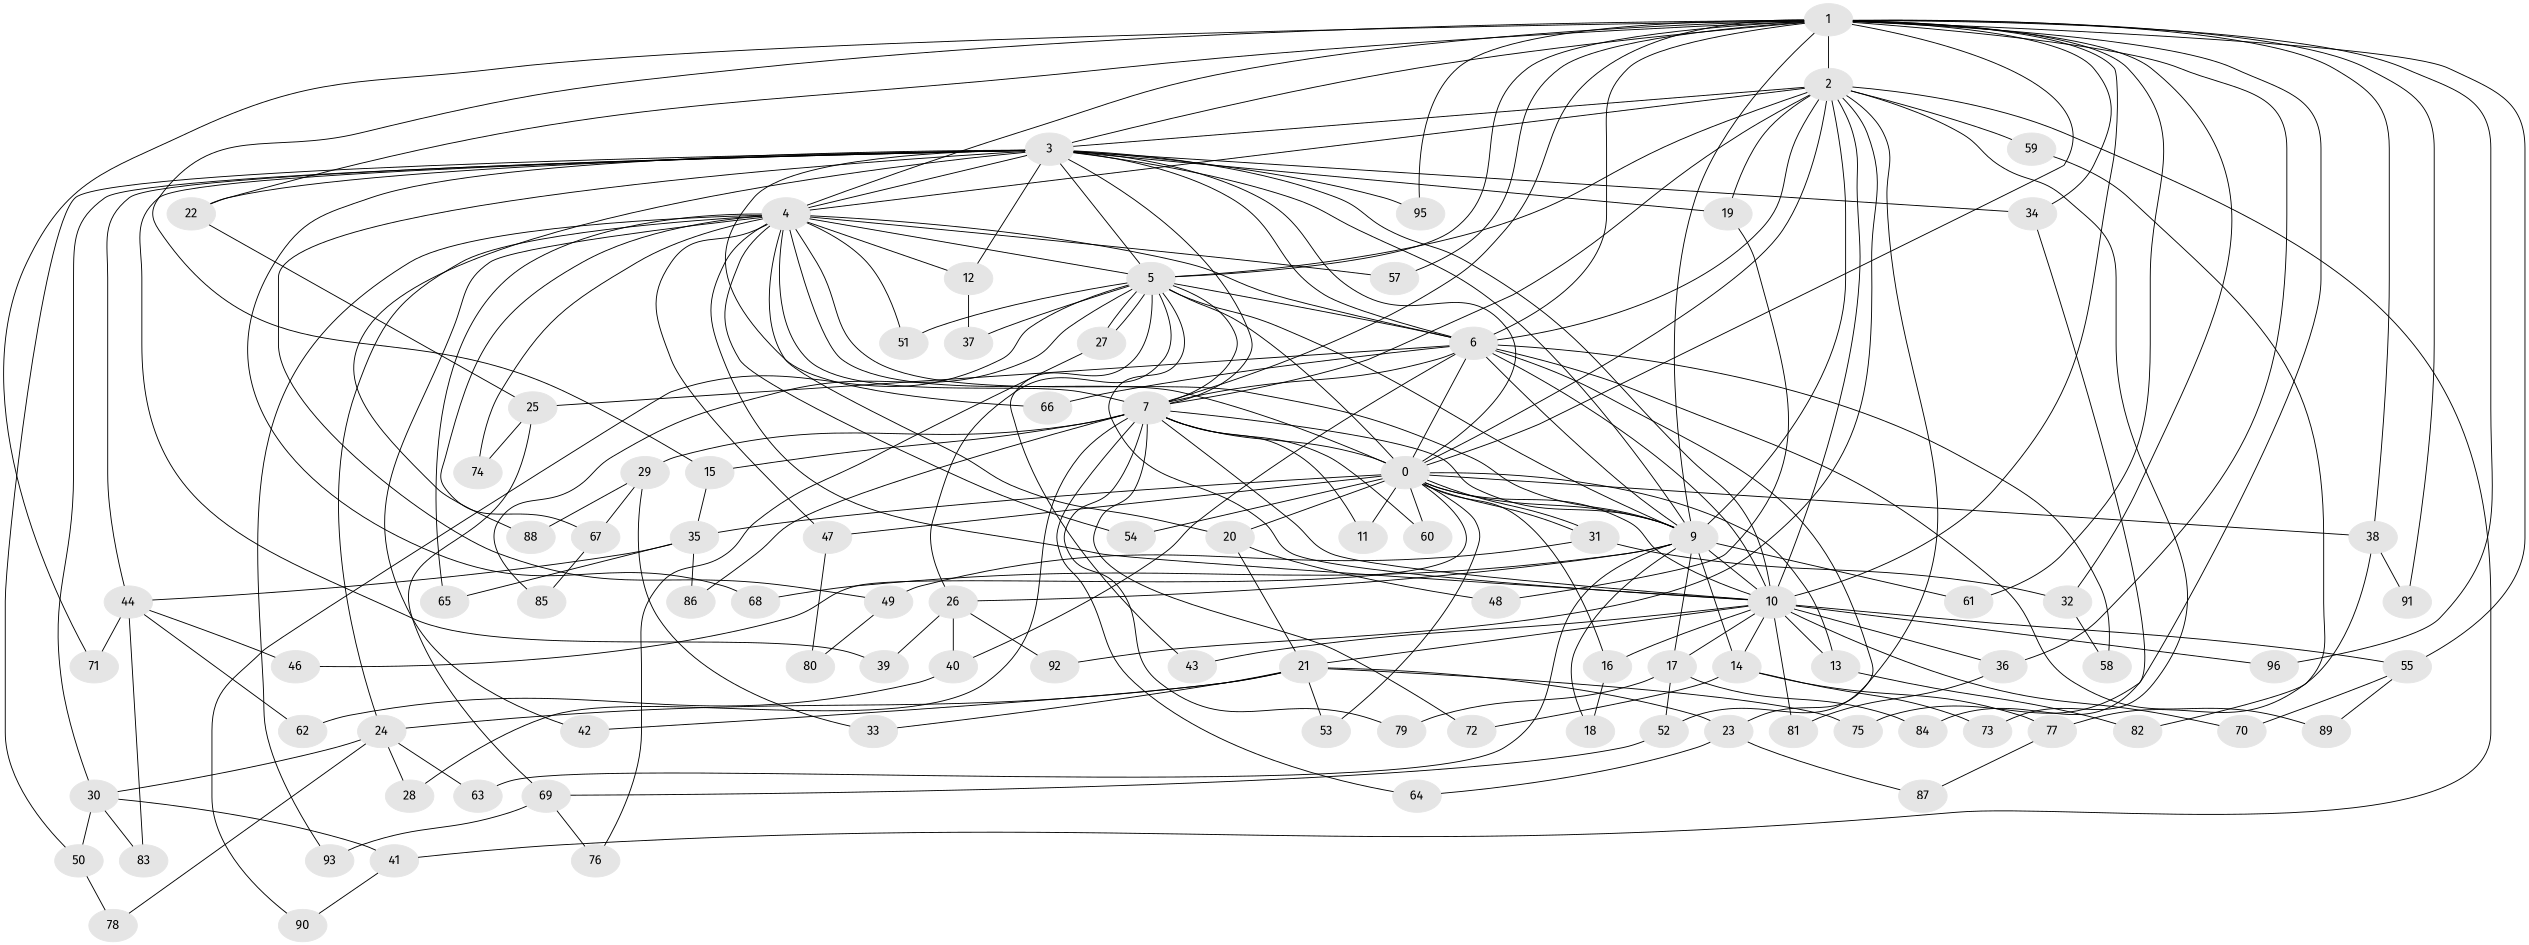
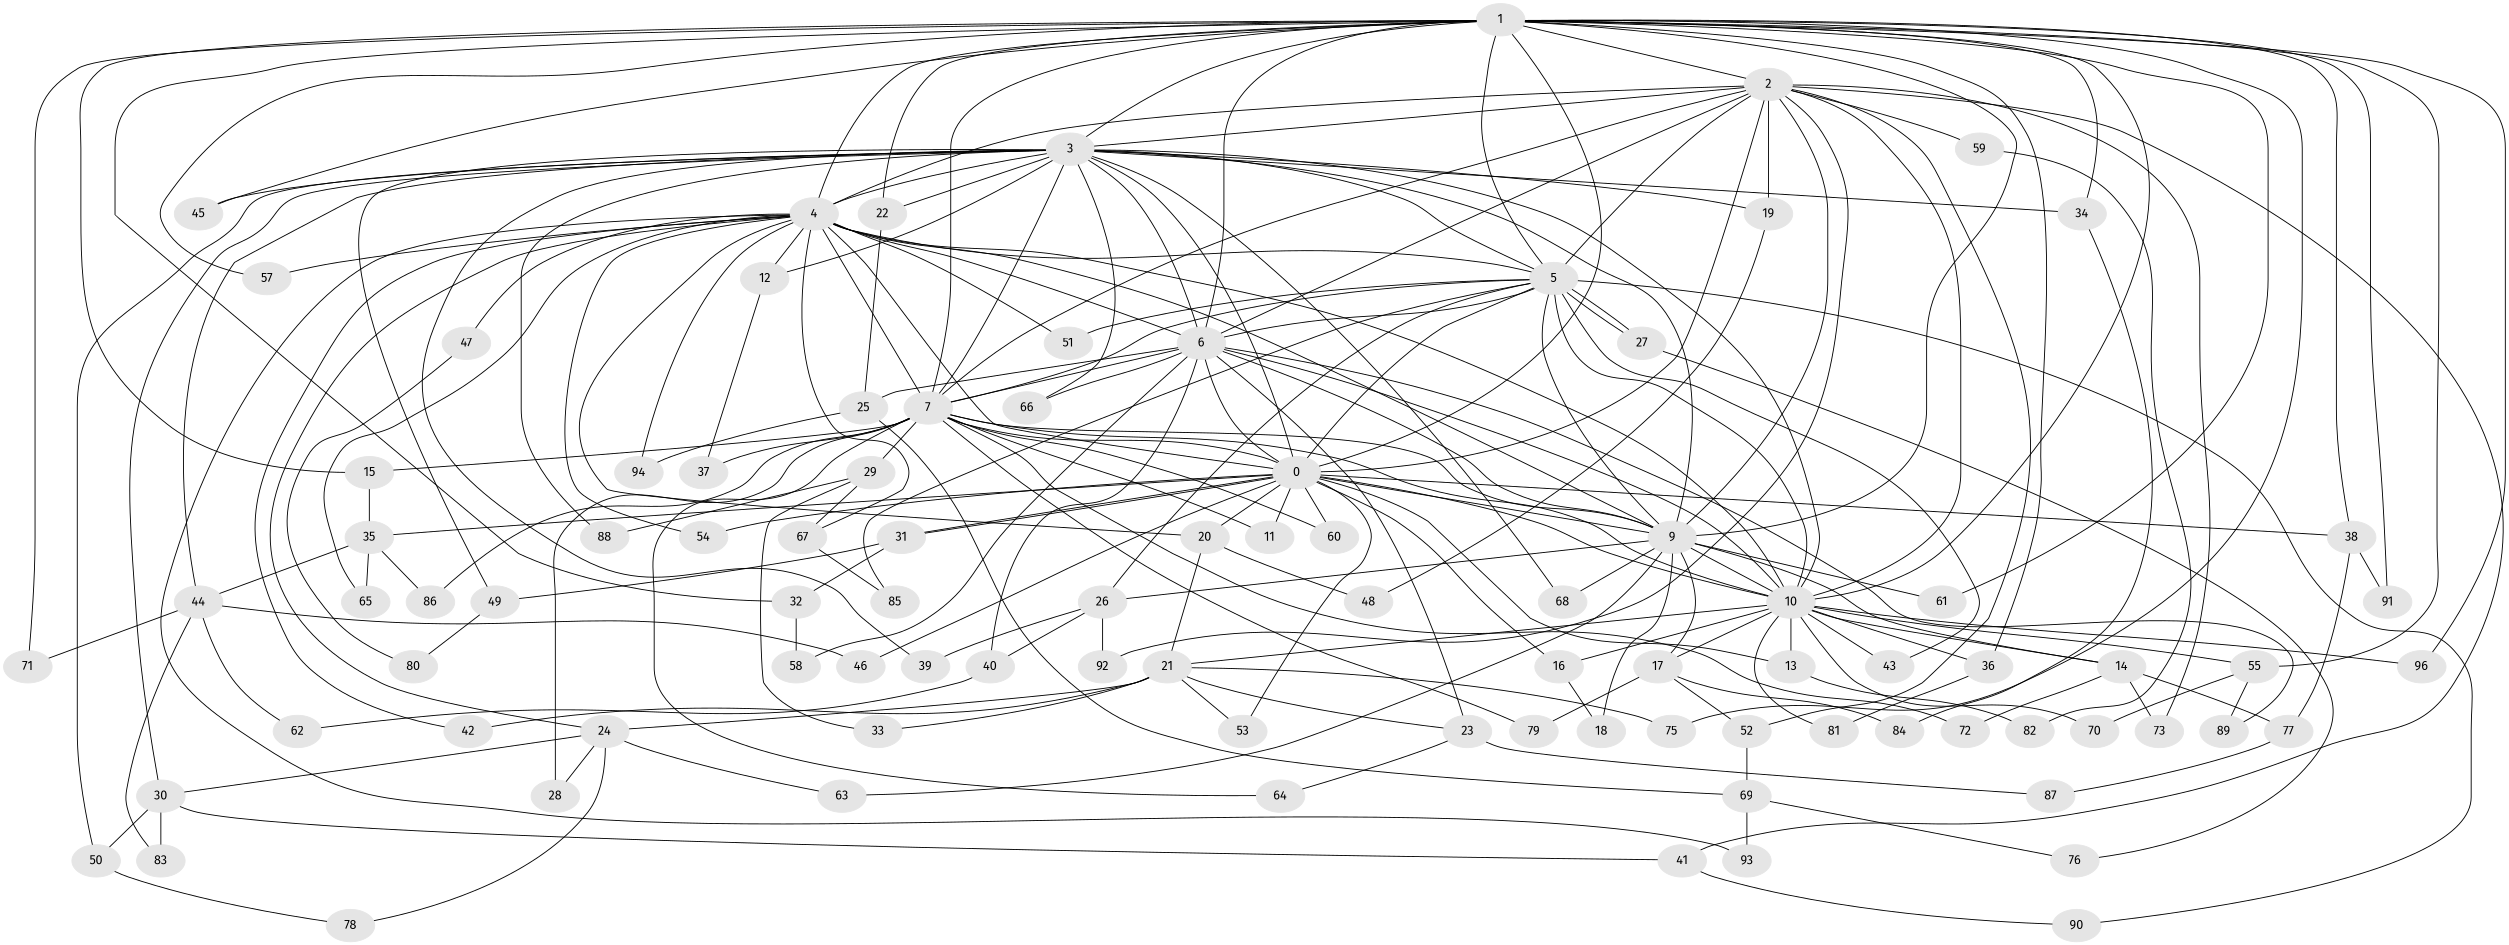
node "95": label "95" -> "45"
edge "5" -- "37": now "7" -- "37"
node "74": label "74" -> "94"
edge "0" -- "47": removed
